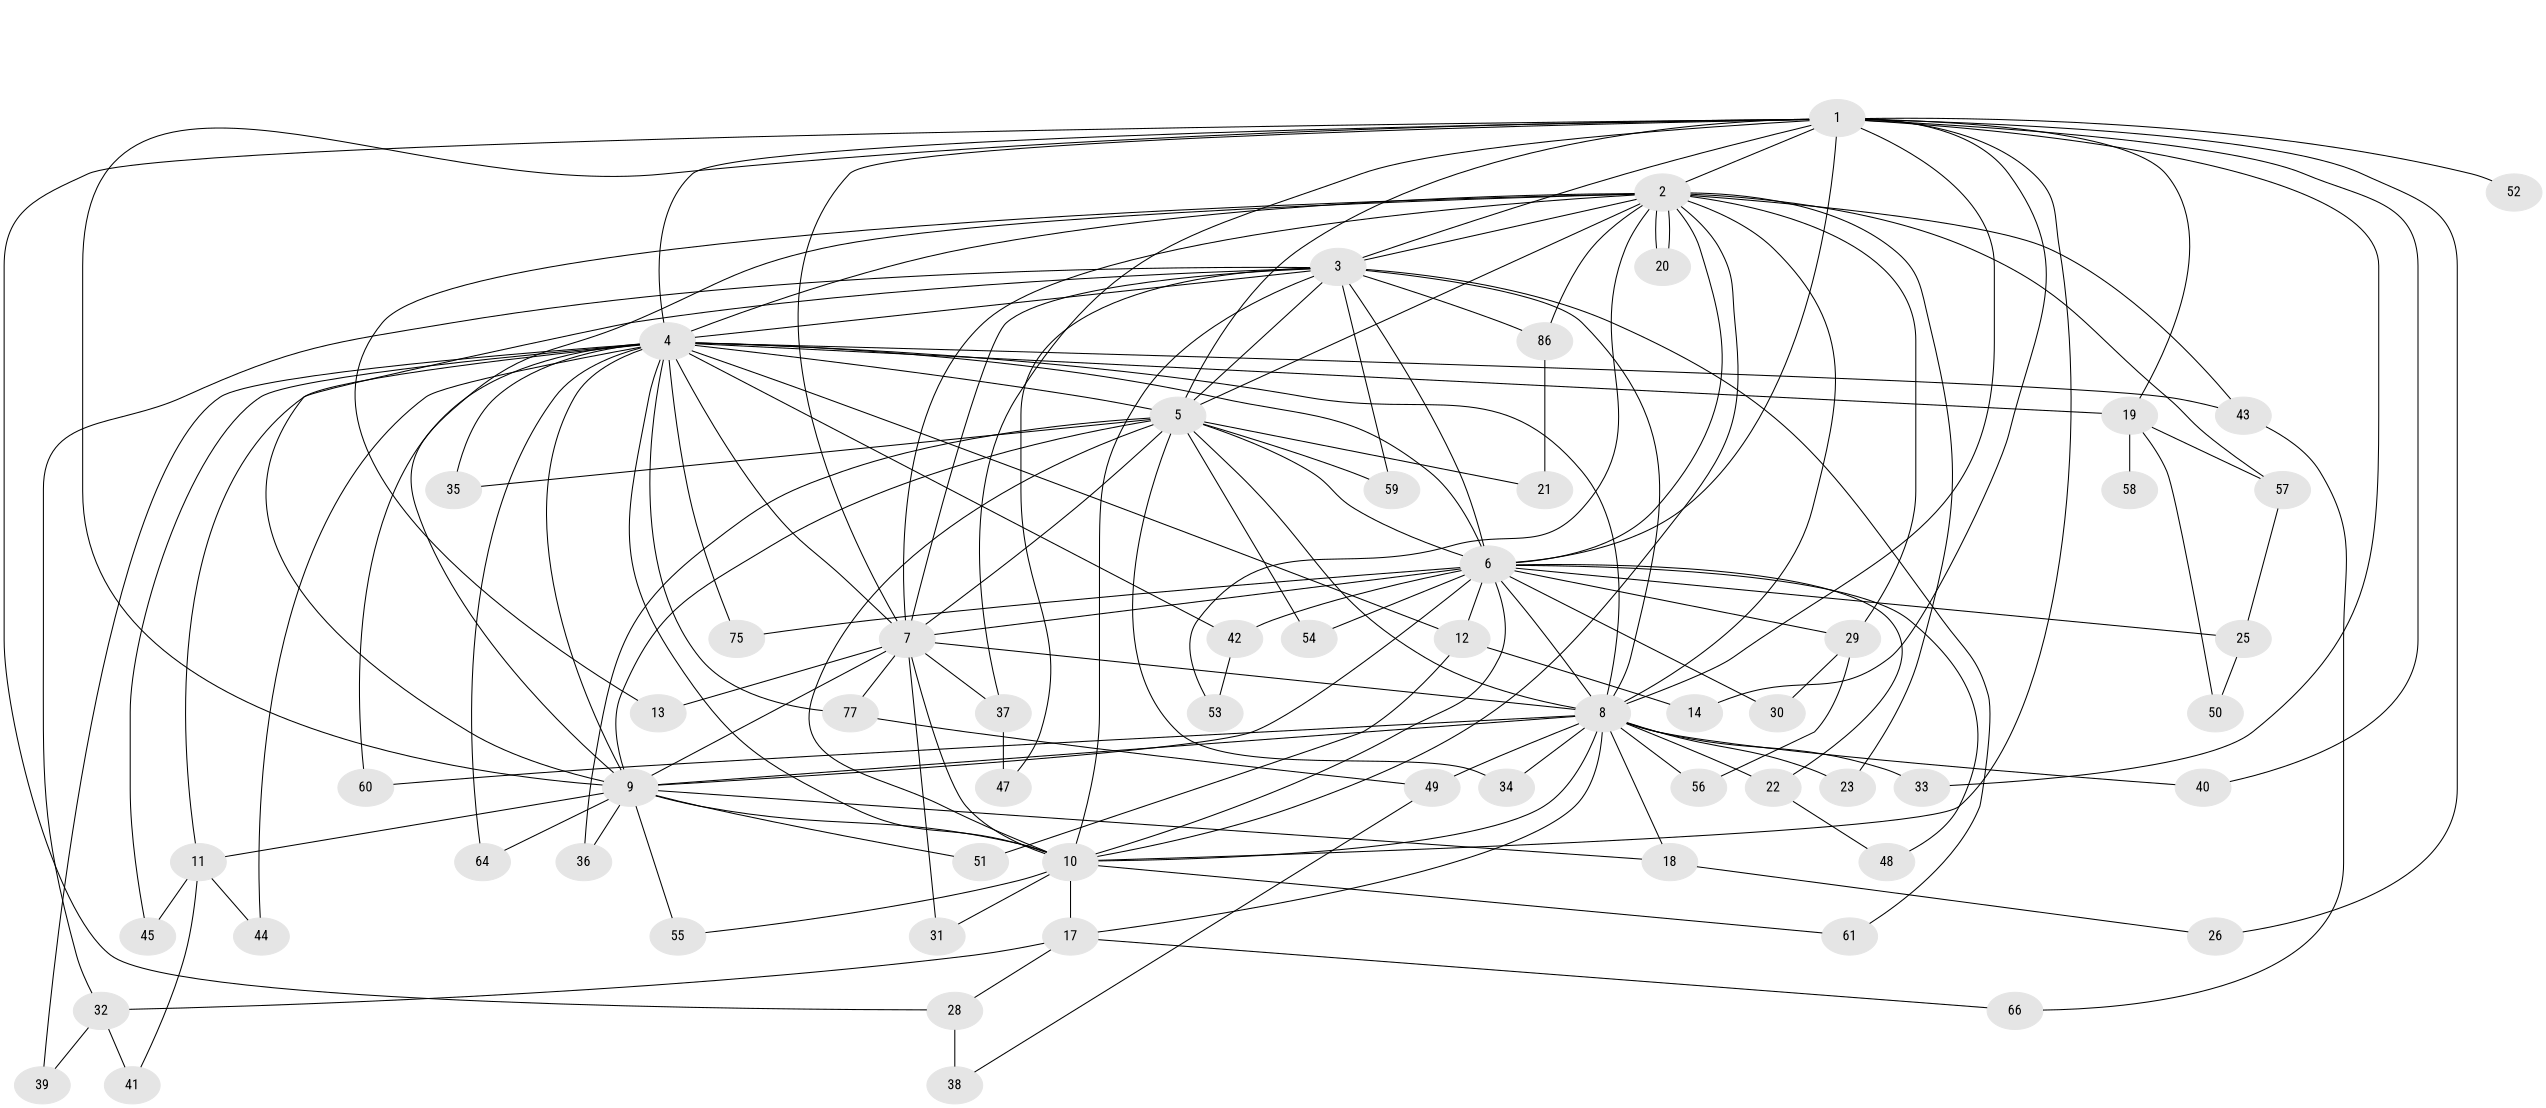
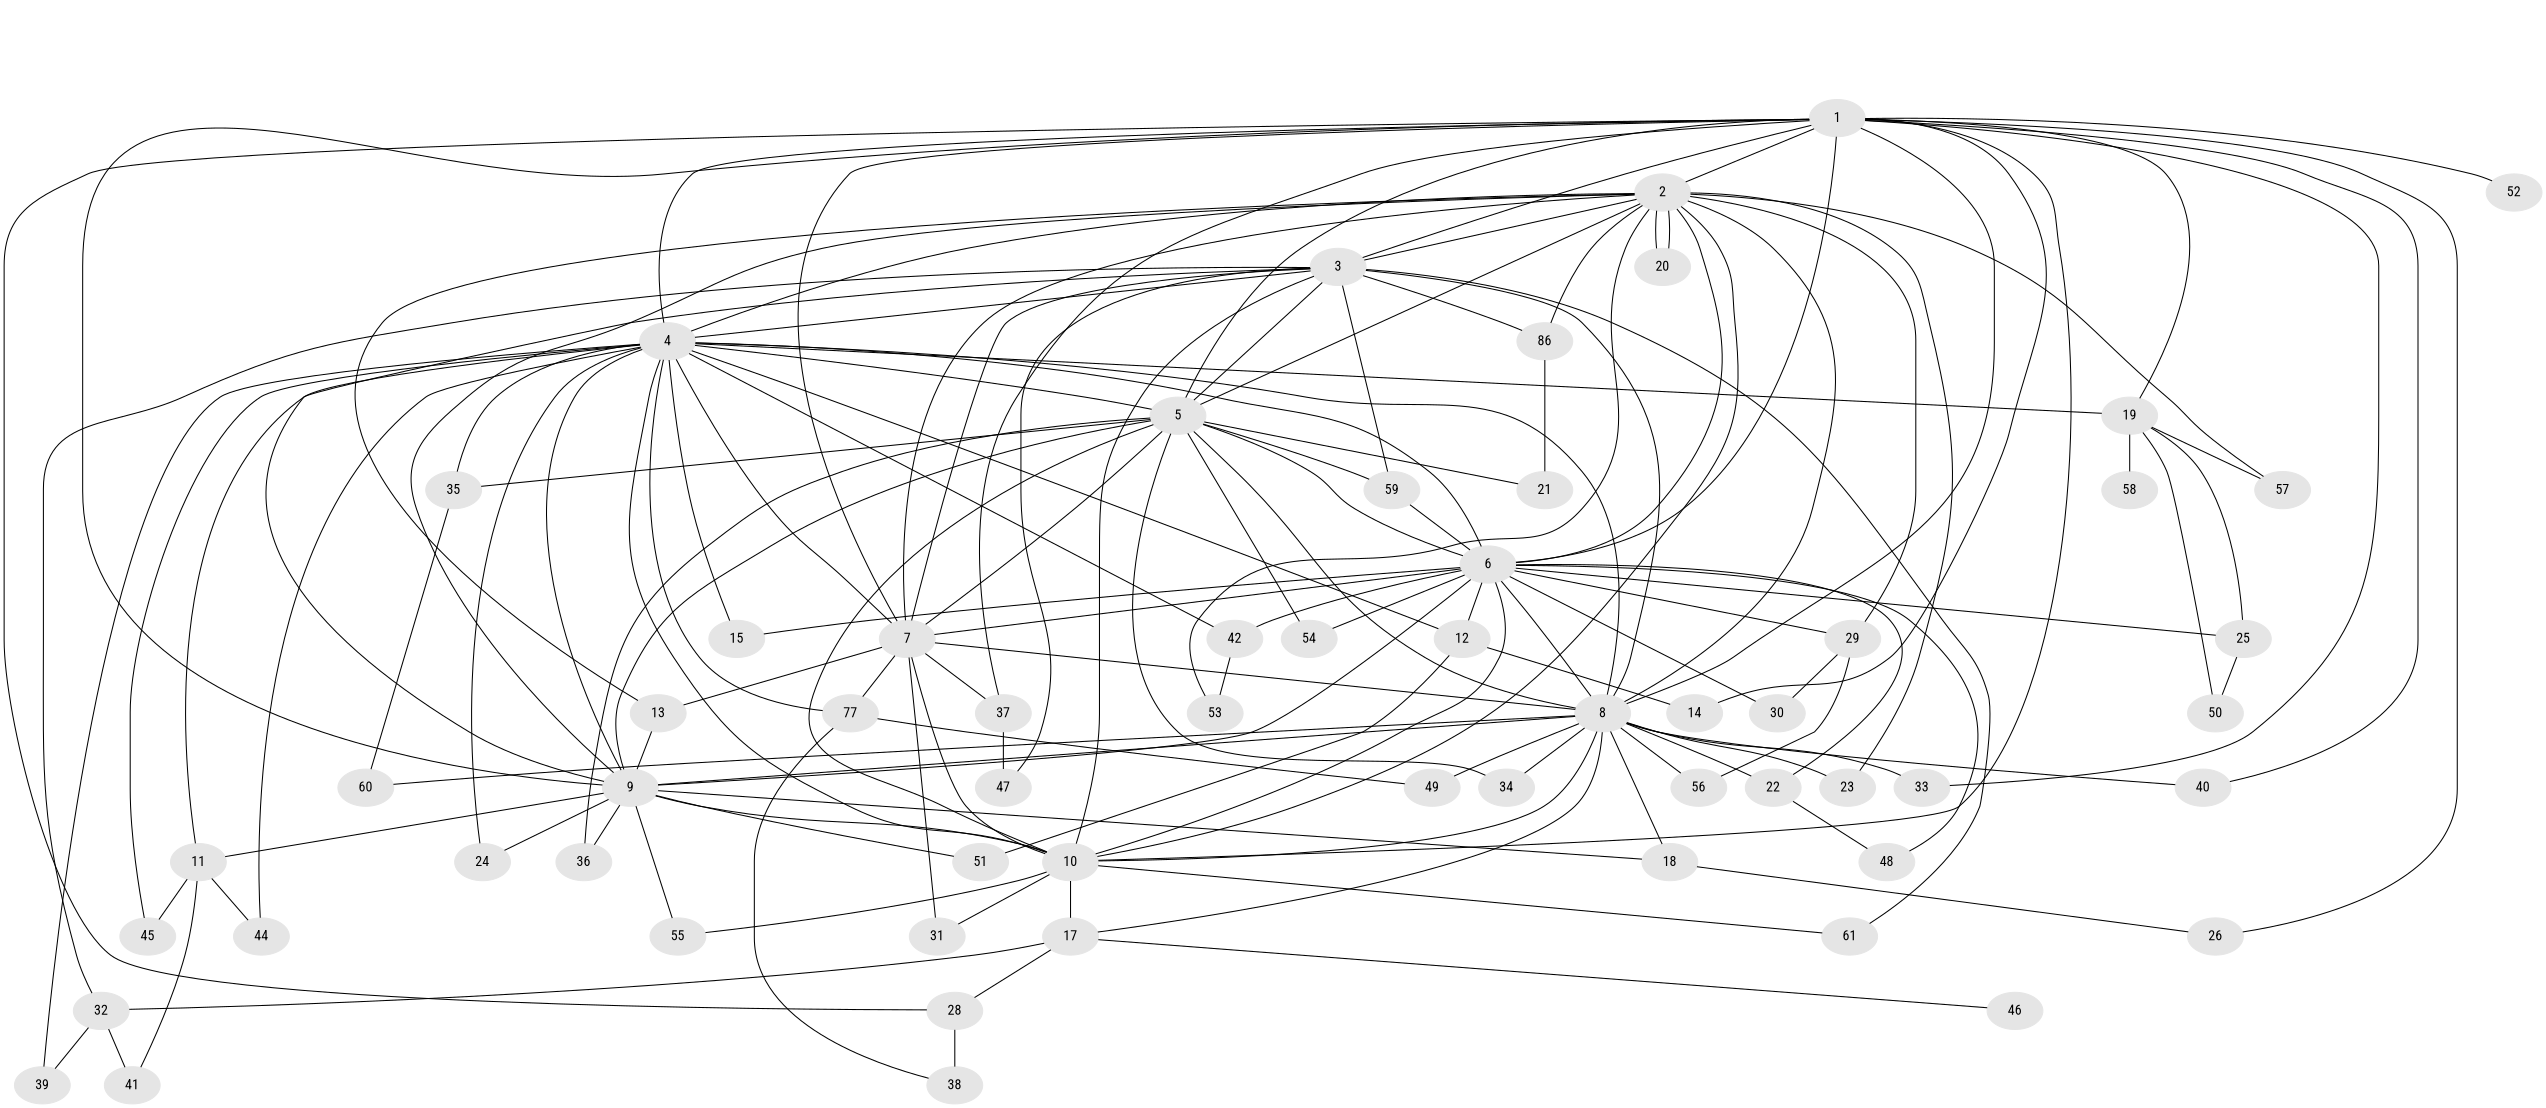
edge "3" -- "6": now "59" -- "6"
node "43": removed
edge "4" -- "60": now "35" -- "60"
edge "57" -- "25": now "19" -- "25"
node "75": label "75" -> "15"
edge "7" -- "9": now "13" -- "9"
node "64": label "64" -> "24"
edge "49" -- "38": now "77" -- "38"
node "66": label "66" -> "46"
